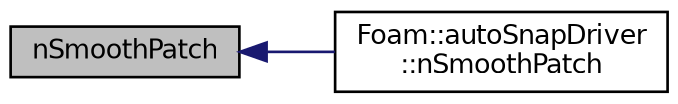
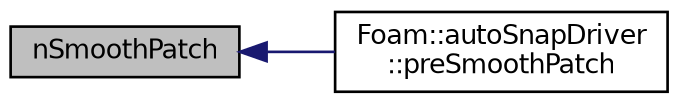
node "Foam::autoSnapDriver ::nSmoothPatch": label "Foam::autoSnapDriver ::nSmoothPatch" -> "Foam::autoSnapDriver ::preSmoothPatch"
